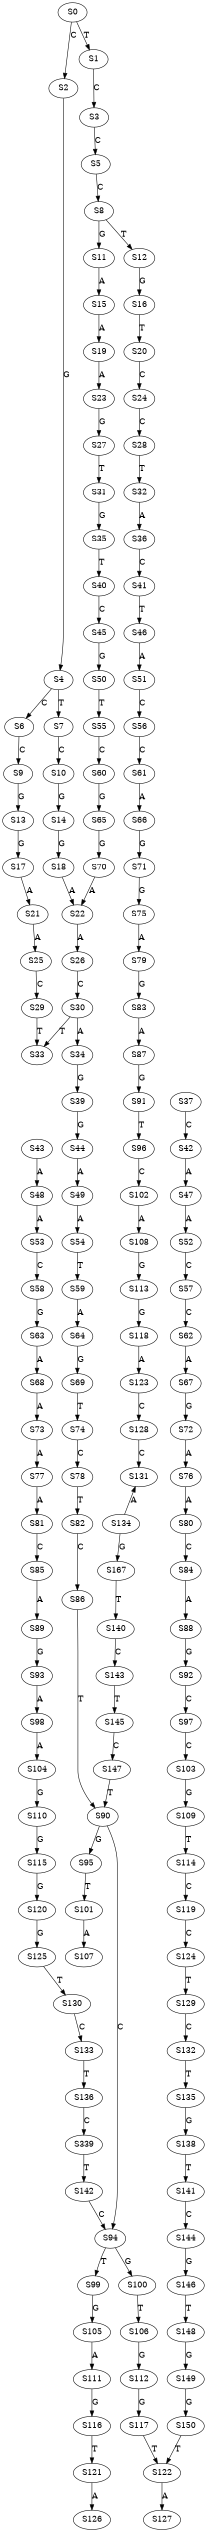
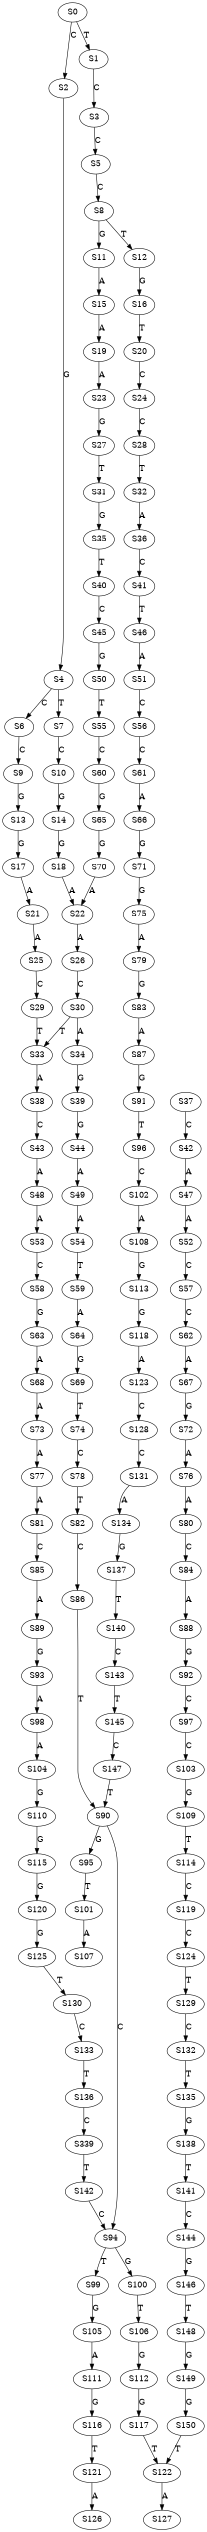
node "S38": added
edge "S134" -> "S131": reversed
node "S167": label "S167" -> "S137"
